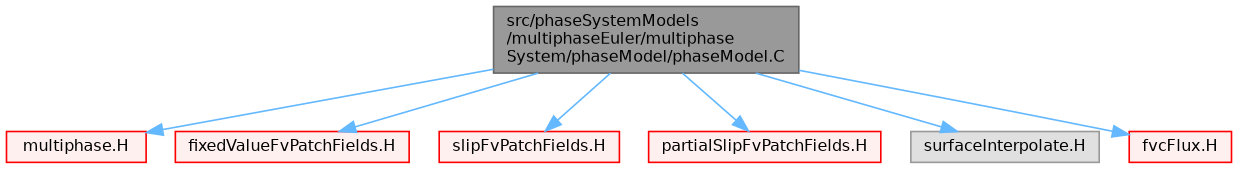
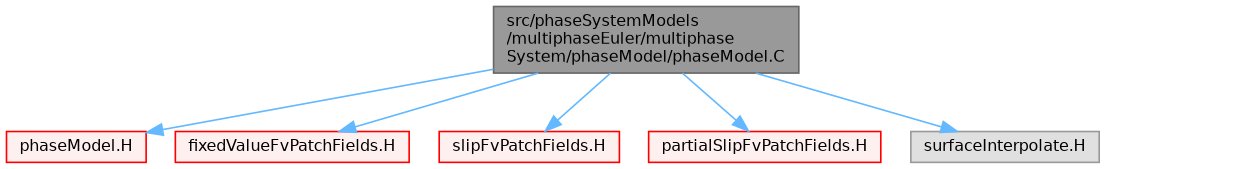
node "multiphase.H": label "multiphase.H" -> "phaseModel.H"
node "fvcFlux.H": removed
